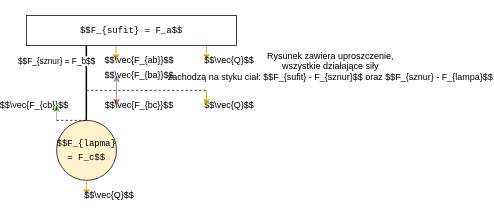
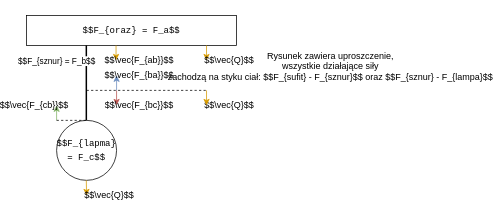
node "$$F_{sufit} = F_a$$": label "$$F_{sufit} = F_a$$" -> "$$F_{oraz} = F_a$$"
node "$$F_{lapma} = F_c$$": fillcolor #fff2cc -> #ffffff
